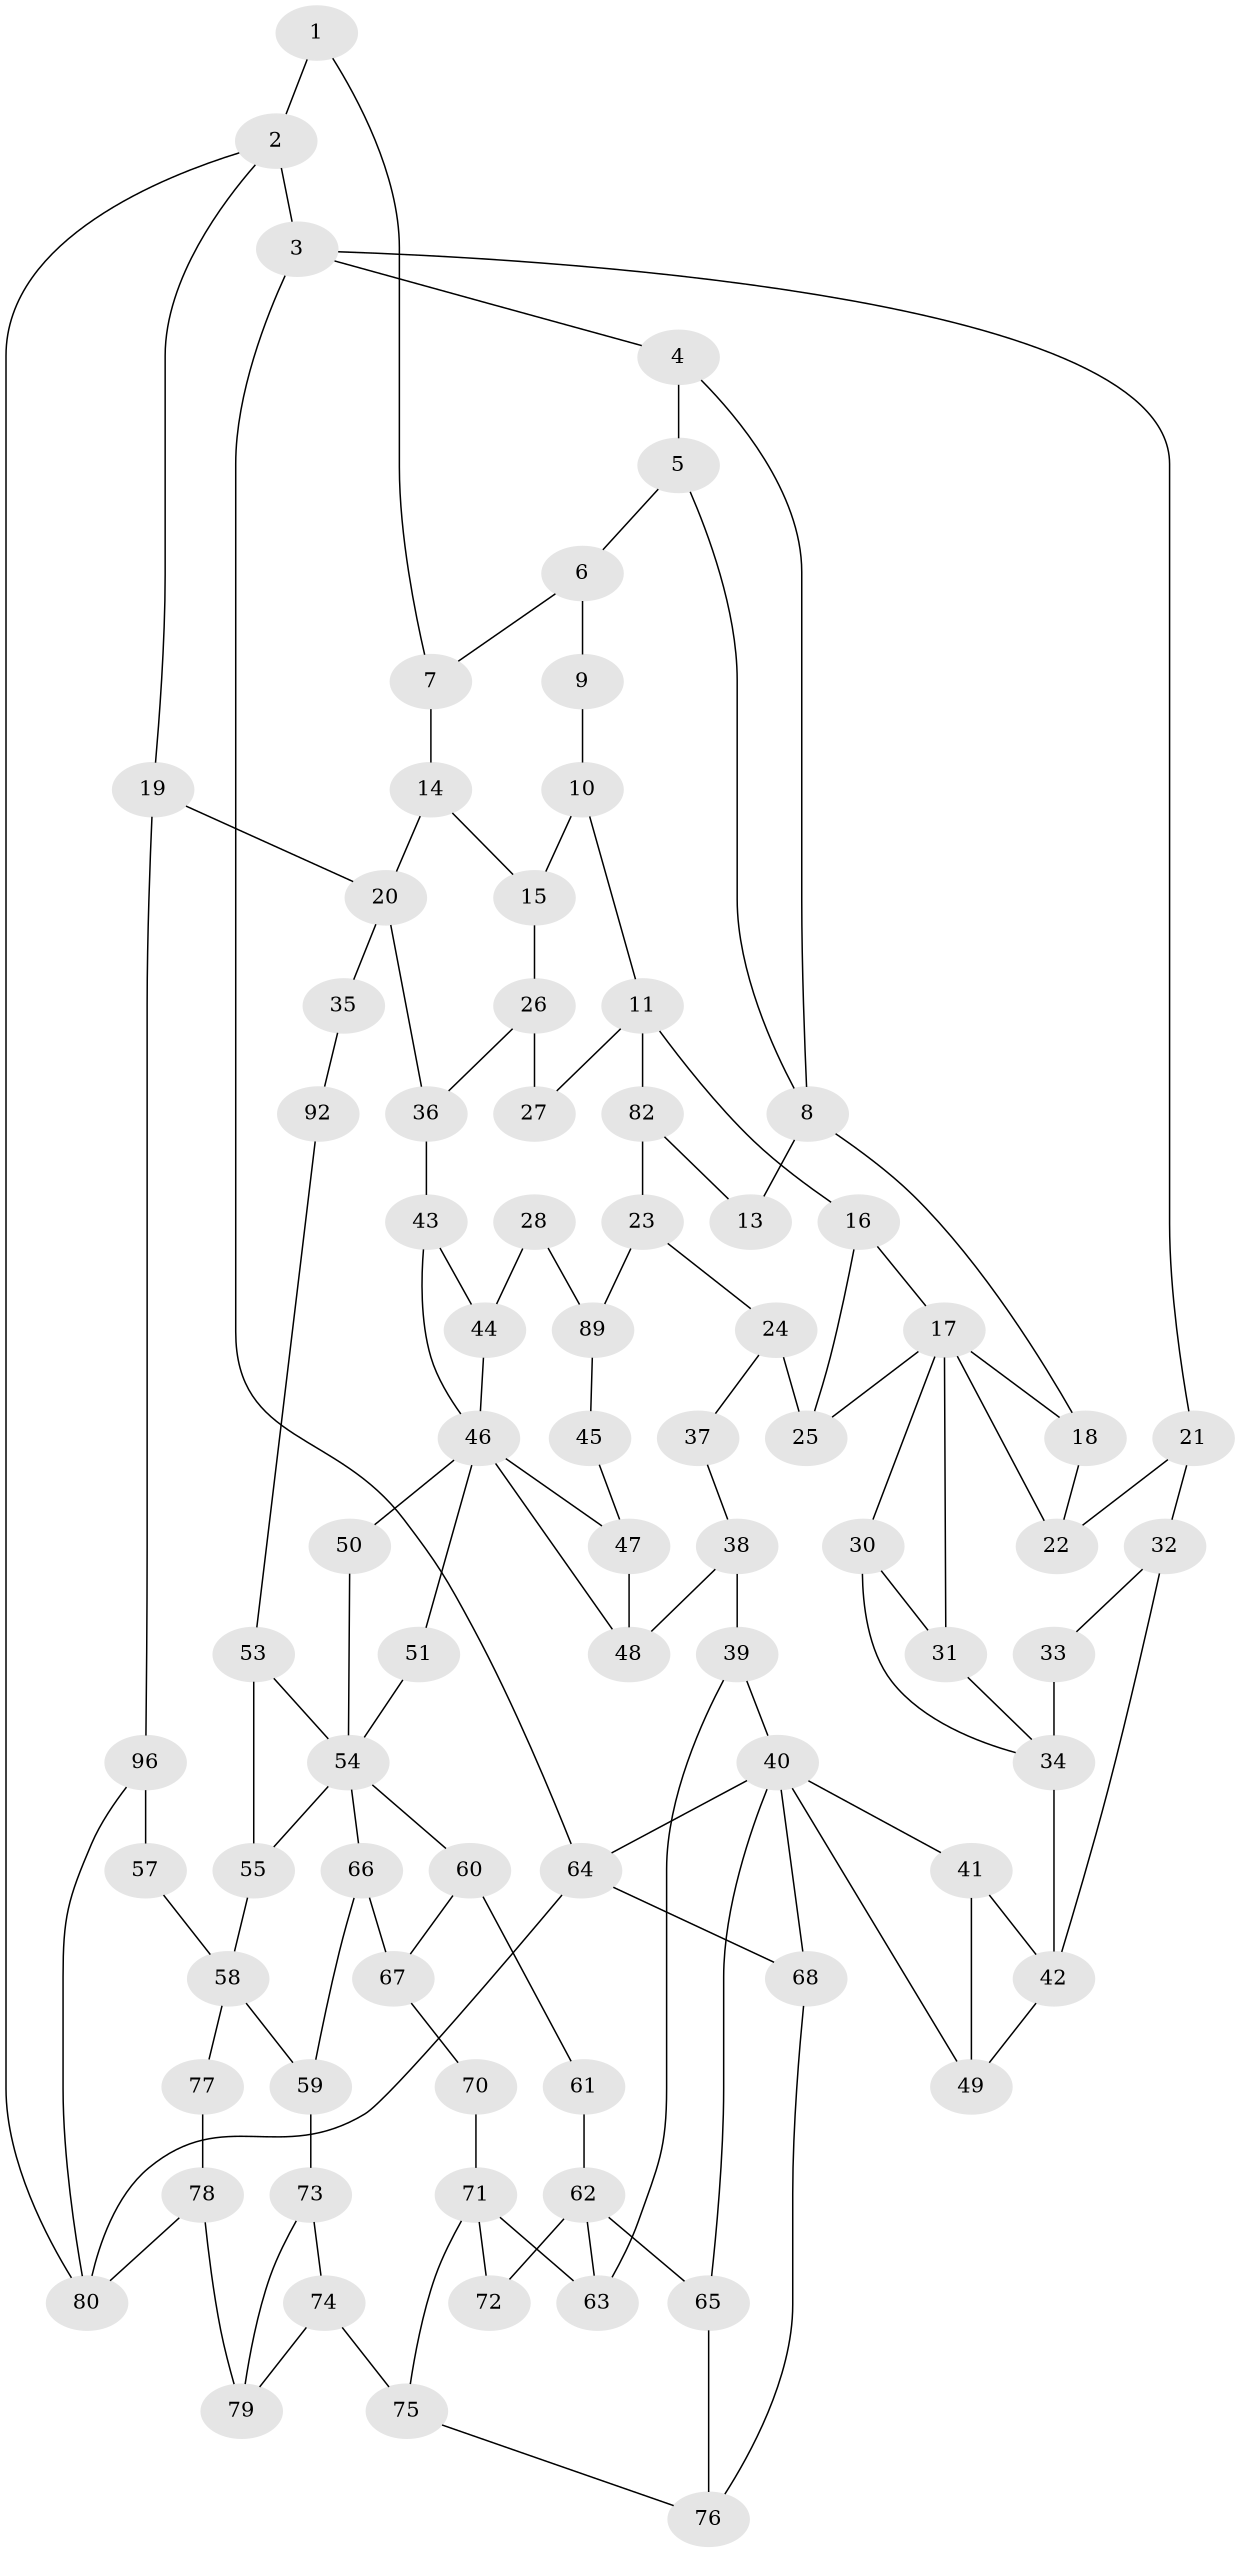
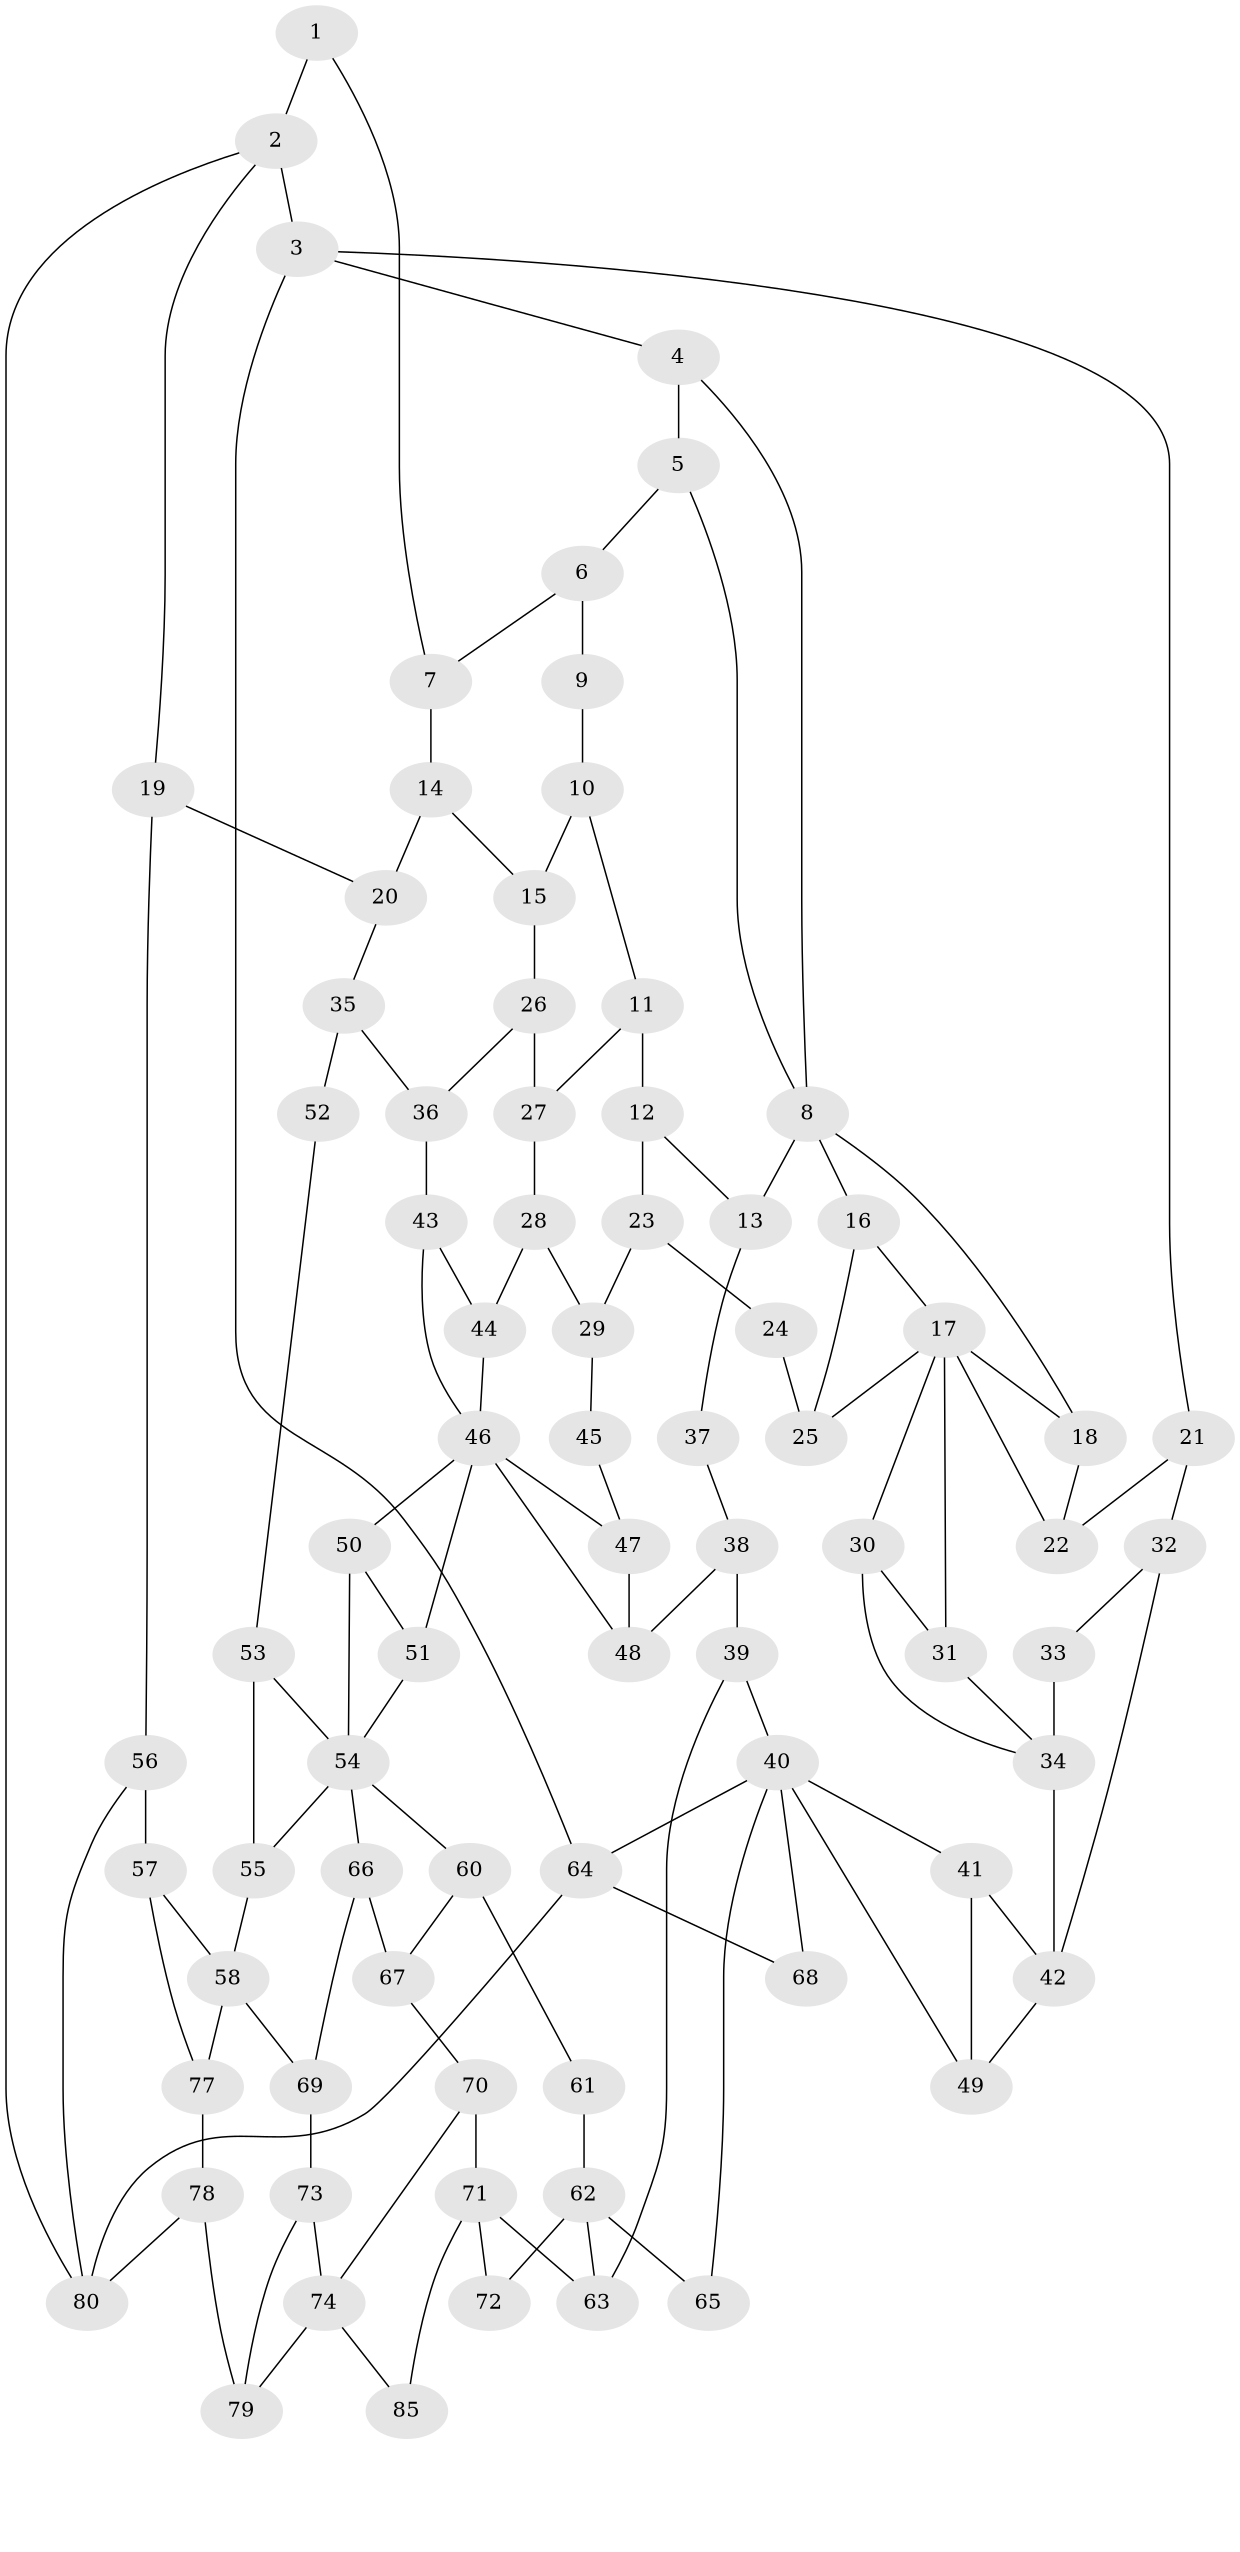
edge "20" -- "36": now "35" -- "36"
node "92": label "92" -> "52"
node "82": label "82" -> "12"
edge "11" -- "16": now "8" -- "16"
edge "27" -- "28": added
node "89": label "89" -> "29"
edge "24" -- "37": now "13" -- "37"
edge "50" -- "51": added
node "96": label "96" -> "56"
edge "57" -- "77": added
node "59": label "59" -> "69"
edge "70" -- "74": added
node "75": label "75" -> "85"
node "76": removed
